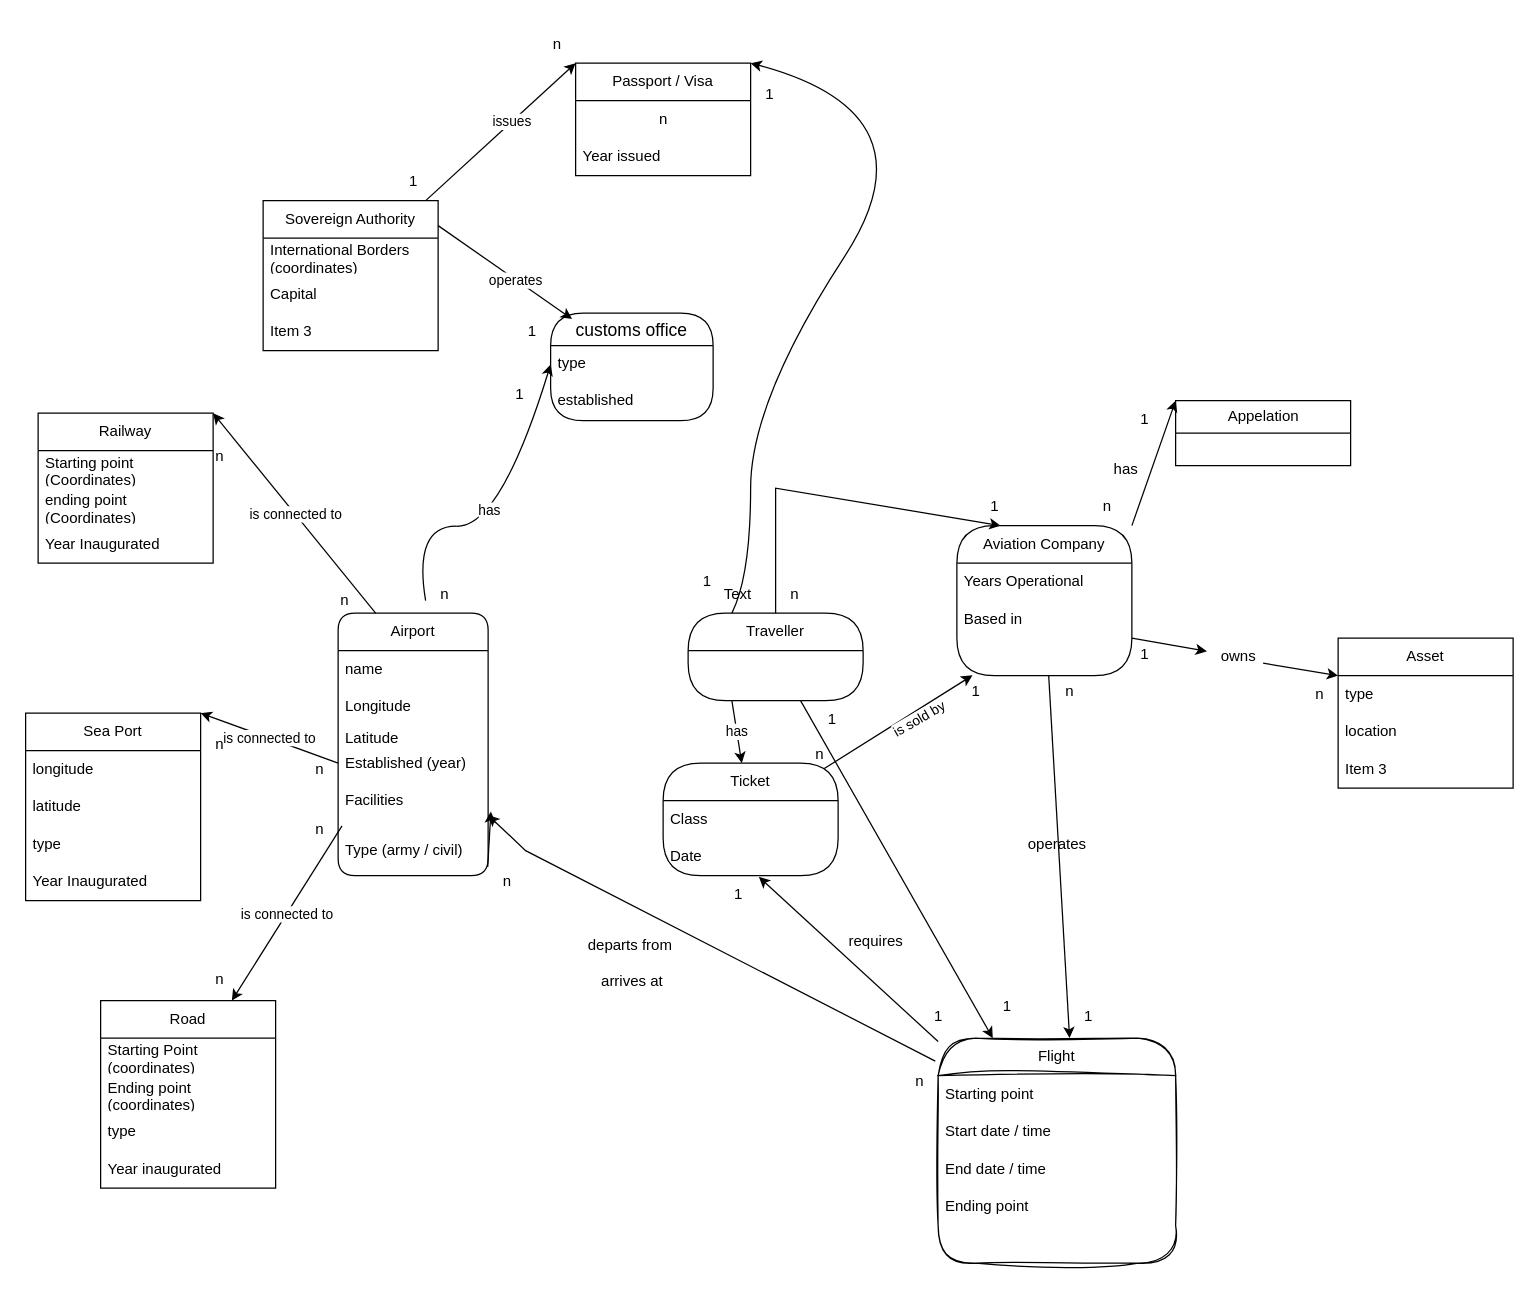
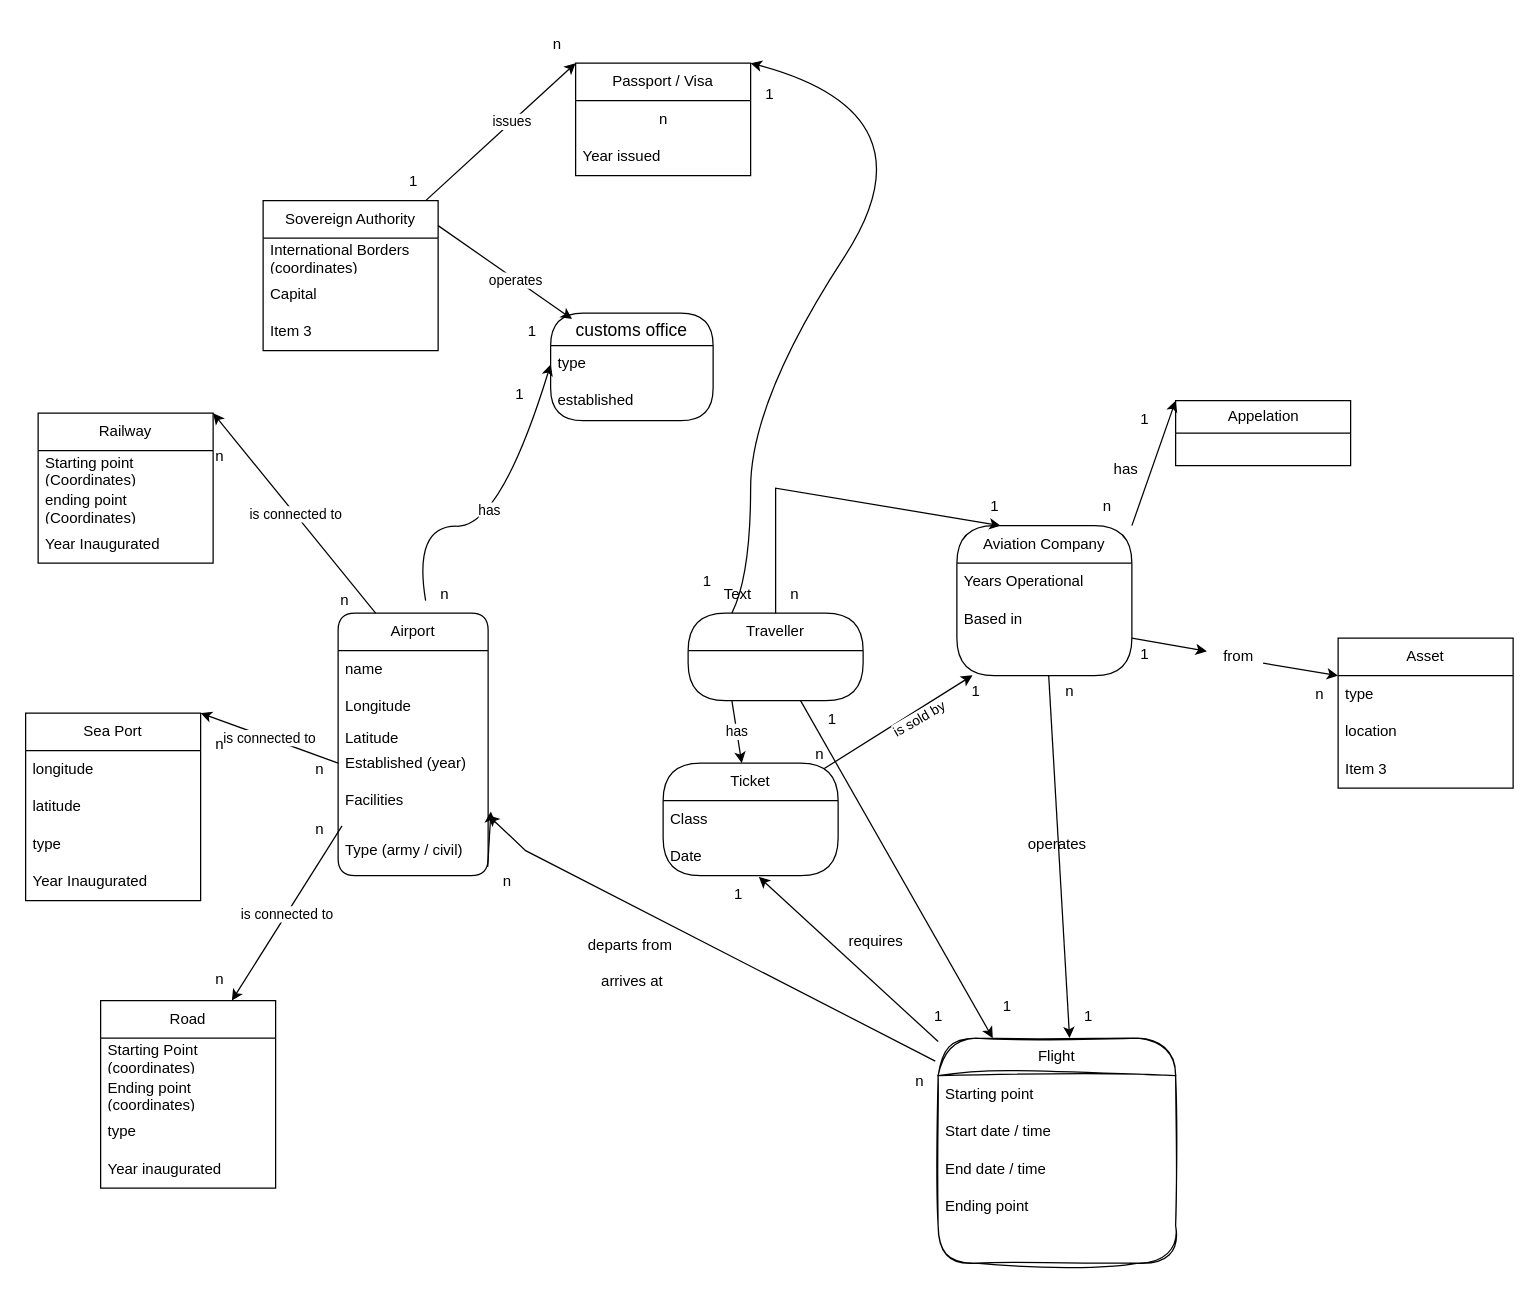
node "owns": label "owns" -> "from"
